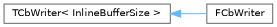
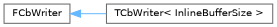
edge "FCbWriter" -> "TCbWriter< InlineBufferSize >": reversed
